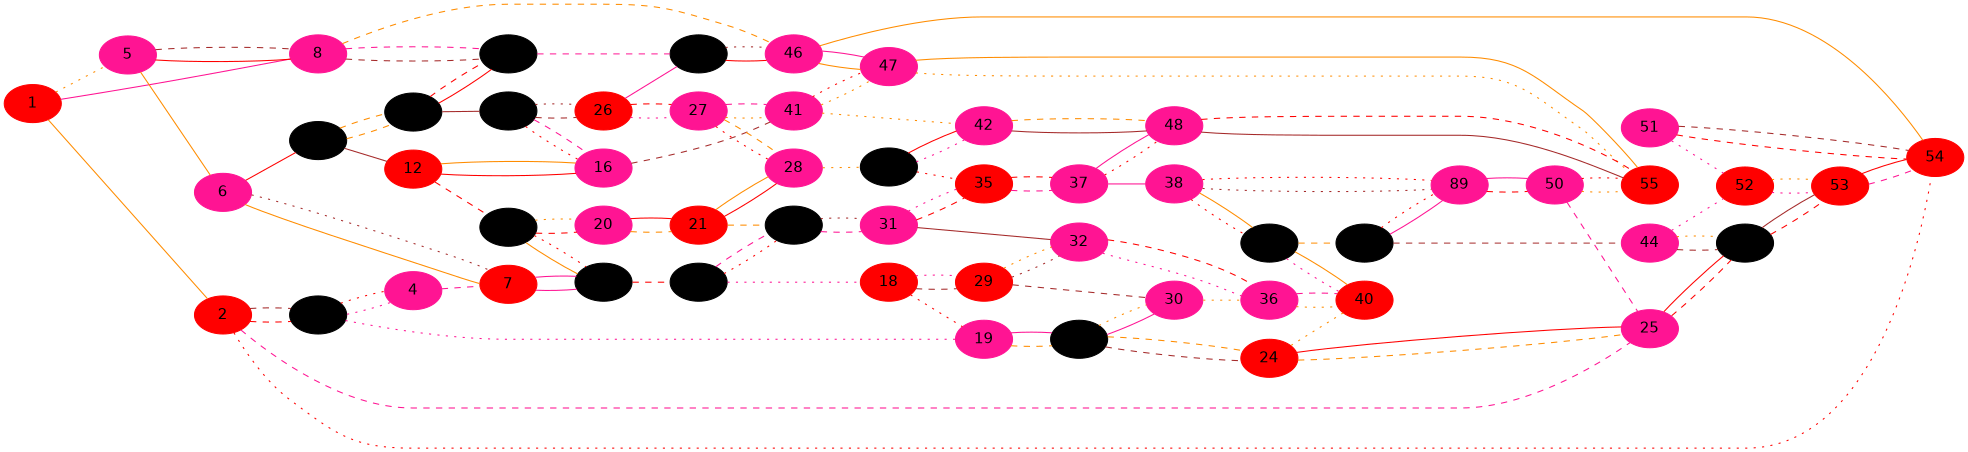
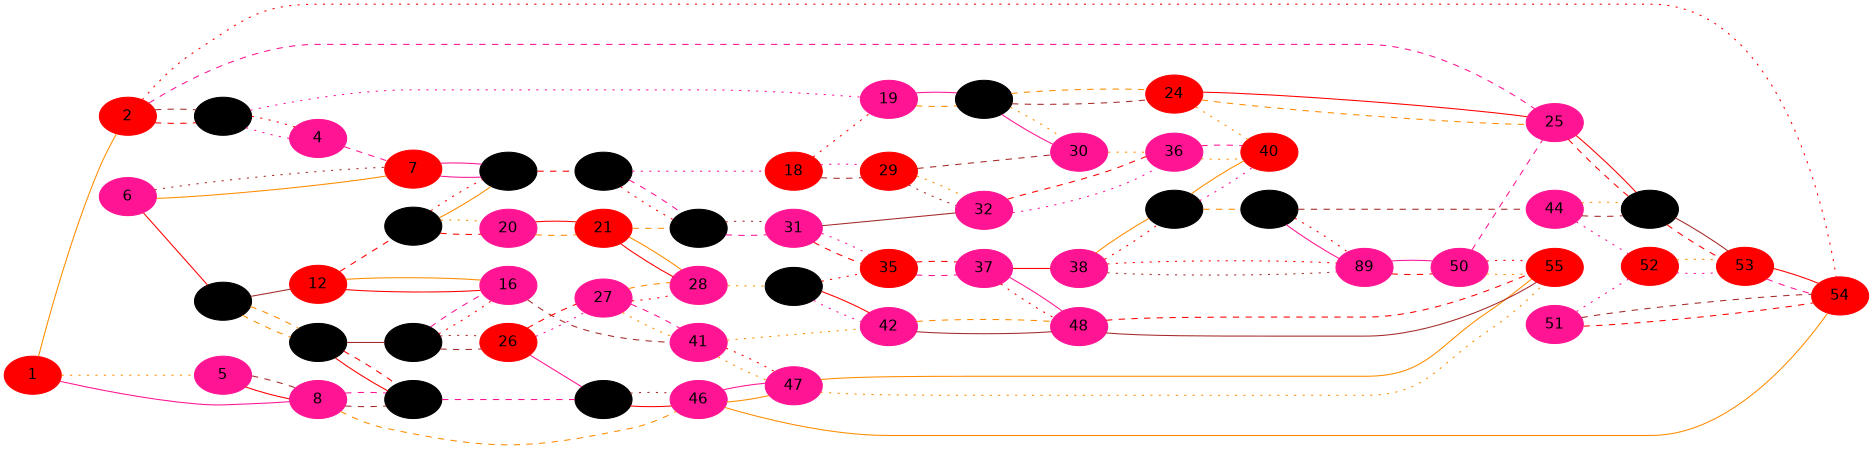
edge "5" -- "6": removed
edge "37" -- "38": color deeppink -> red
